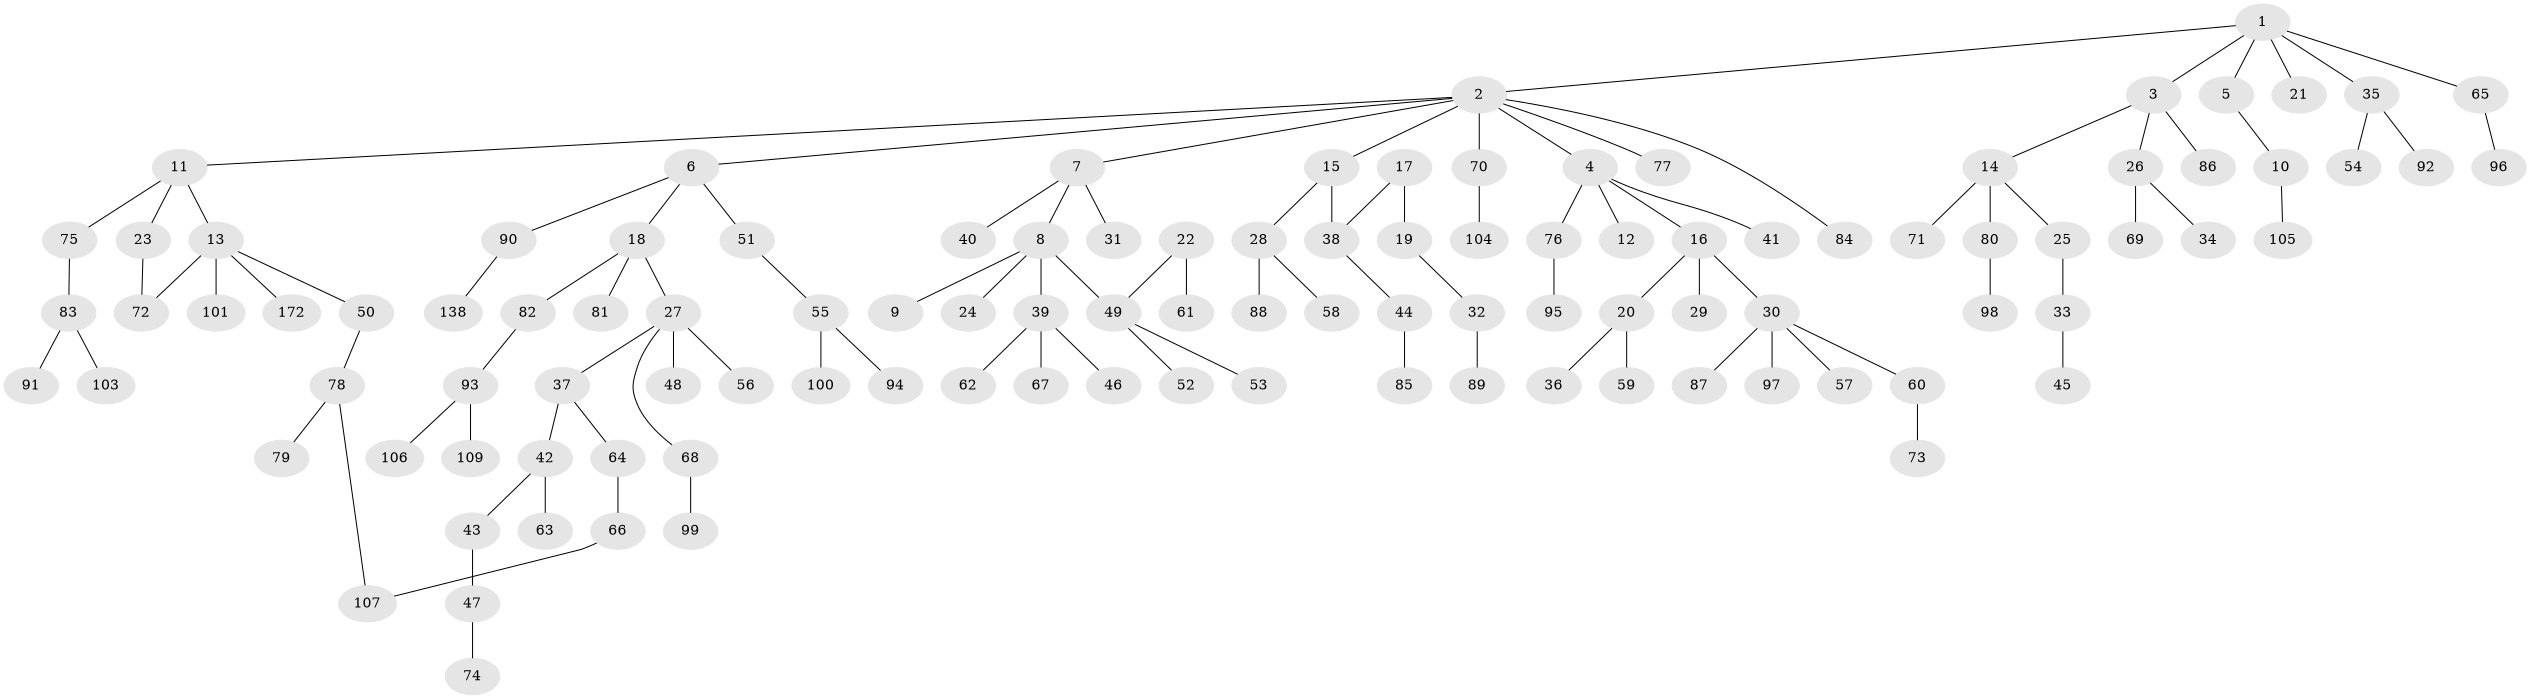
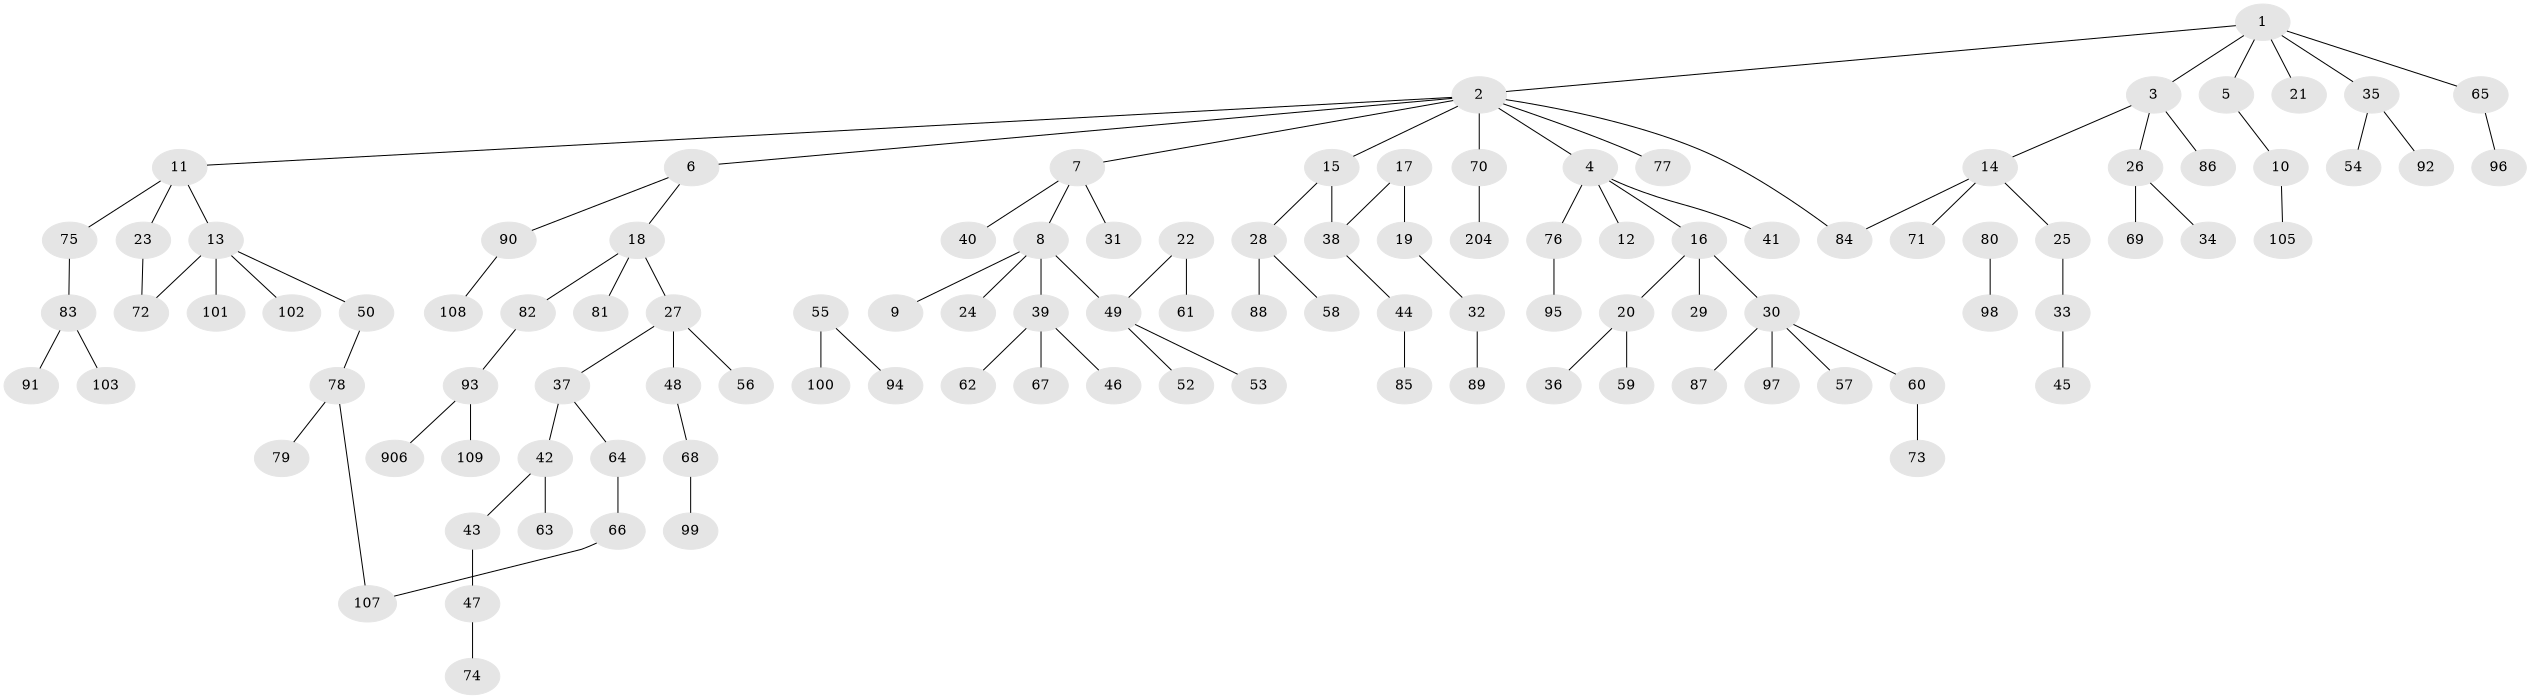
edge "14" -- "80": now "14" -- "84"
node "51": removed
node "104": label "104" -> "204"
node "172": label "172" -> "102"
node "138": label "138" -> "108"
edge "27" -- "68": now "48" -- "68"
node "106": label "106" -> "906"
